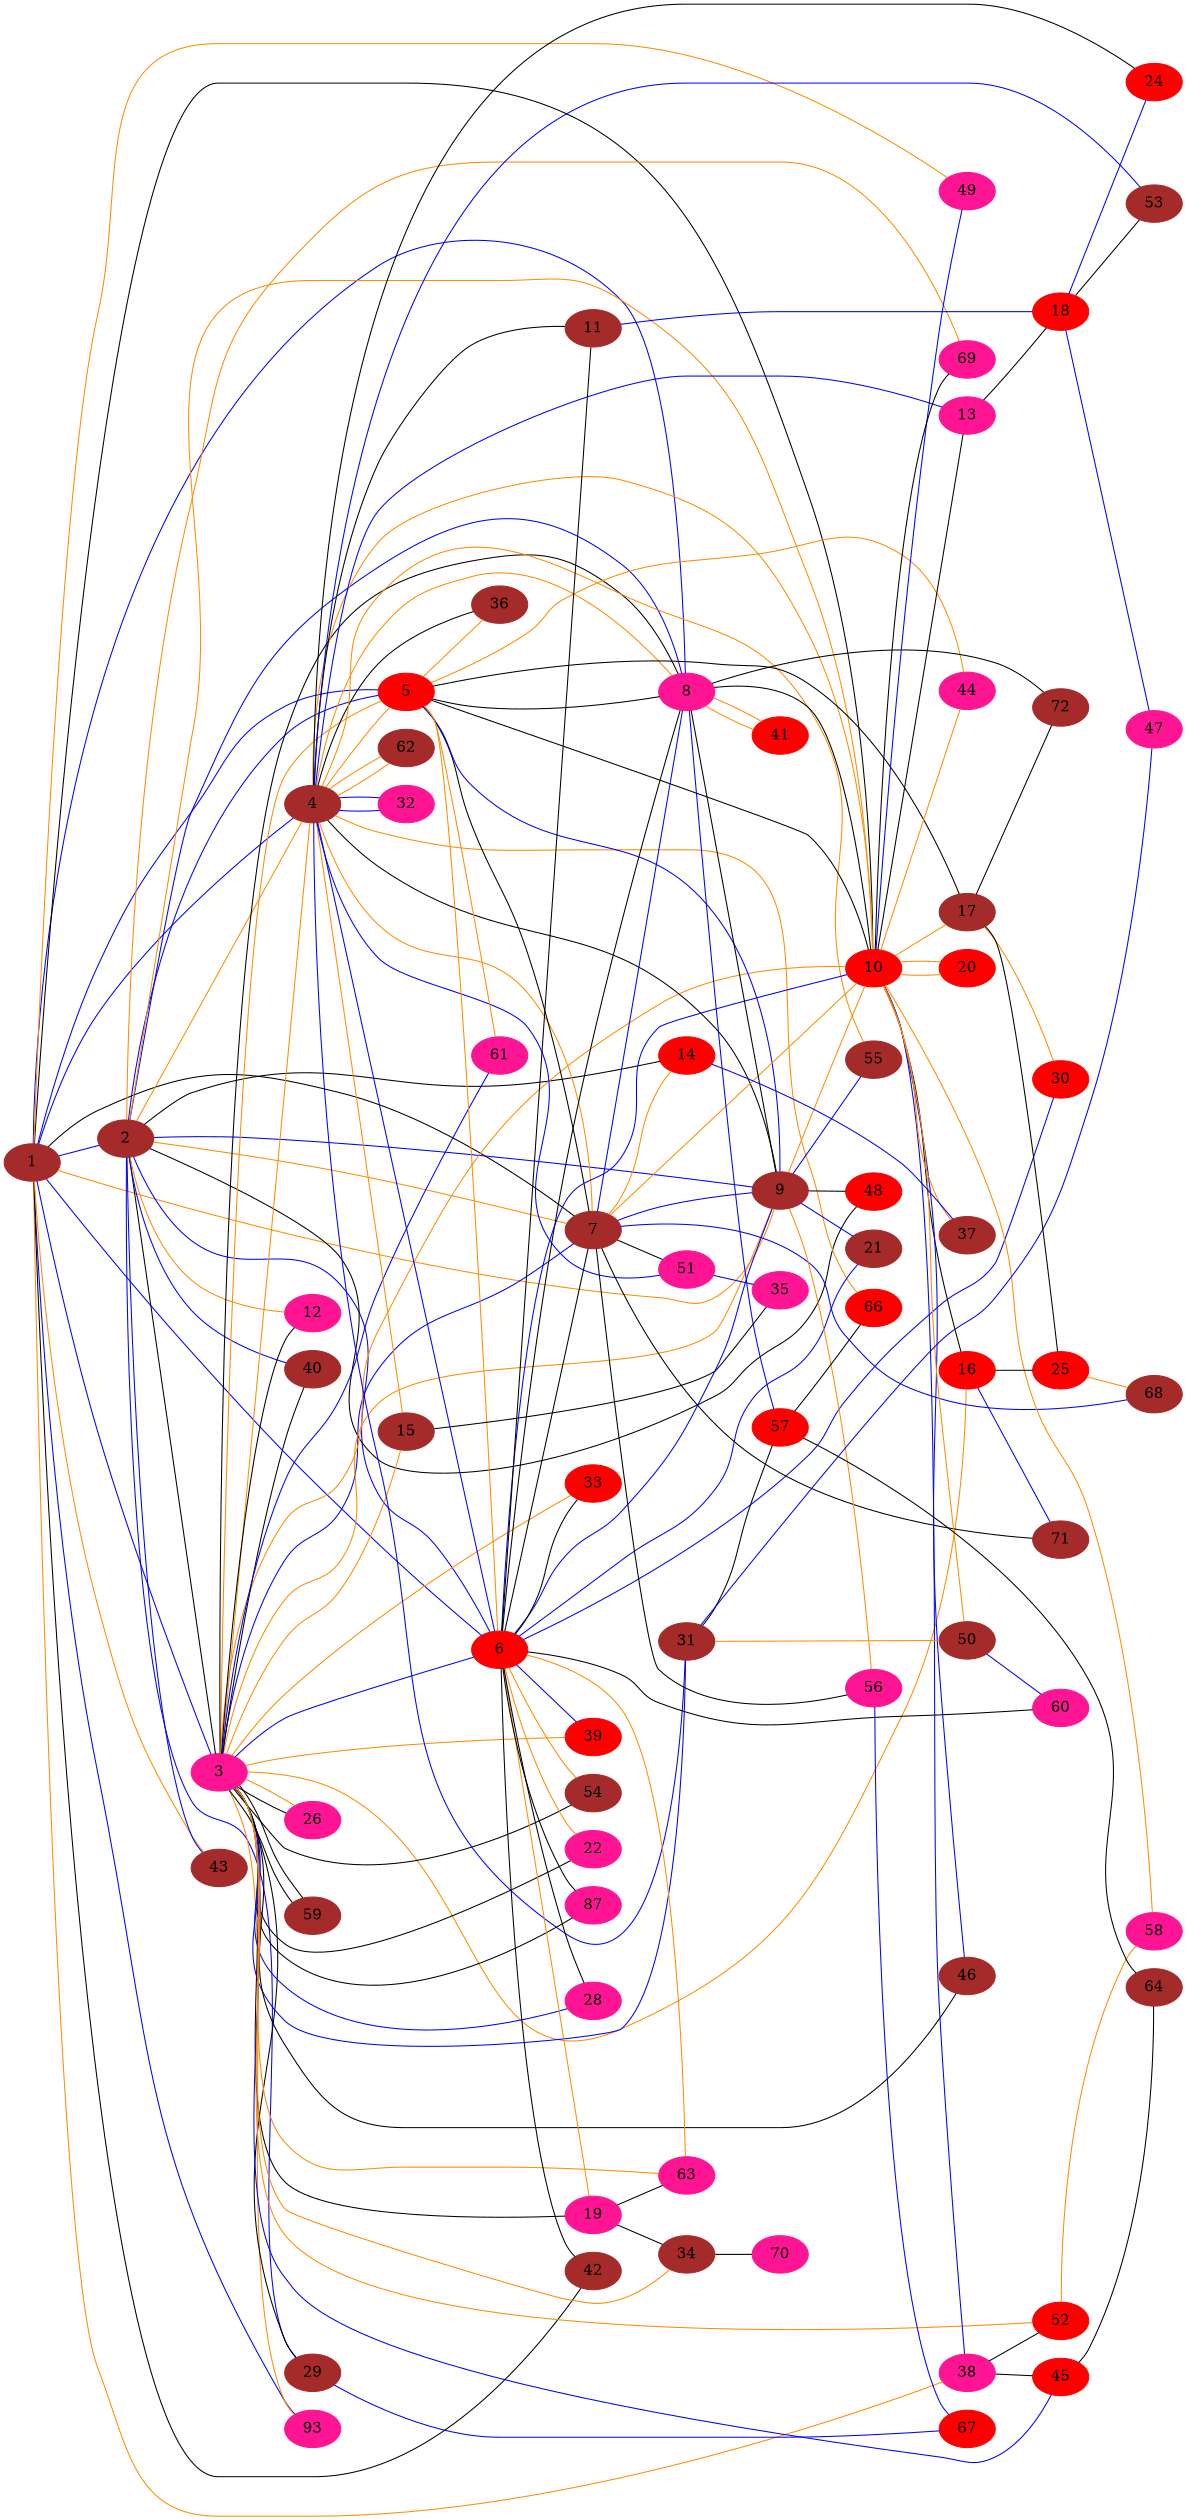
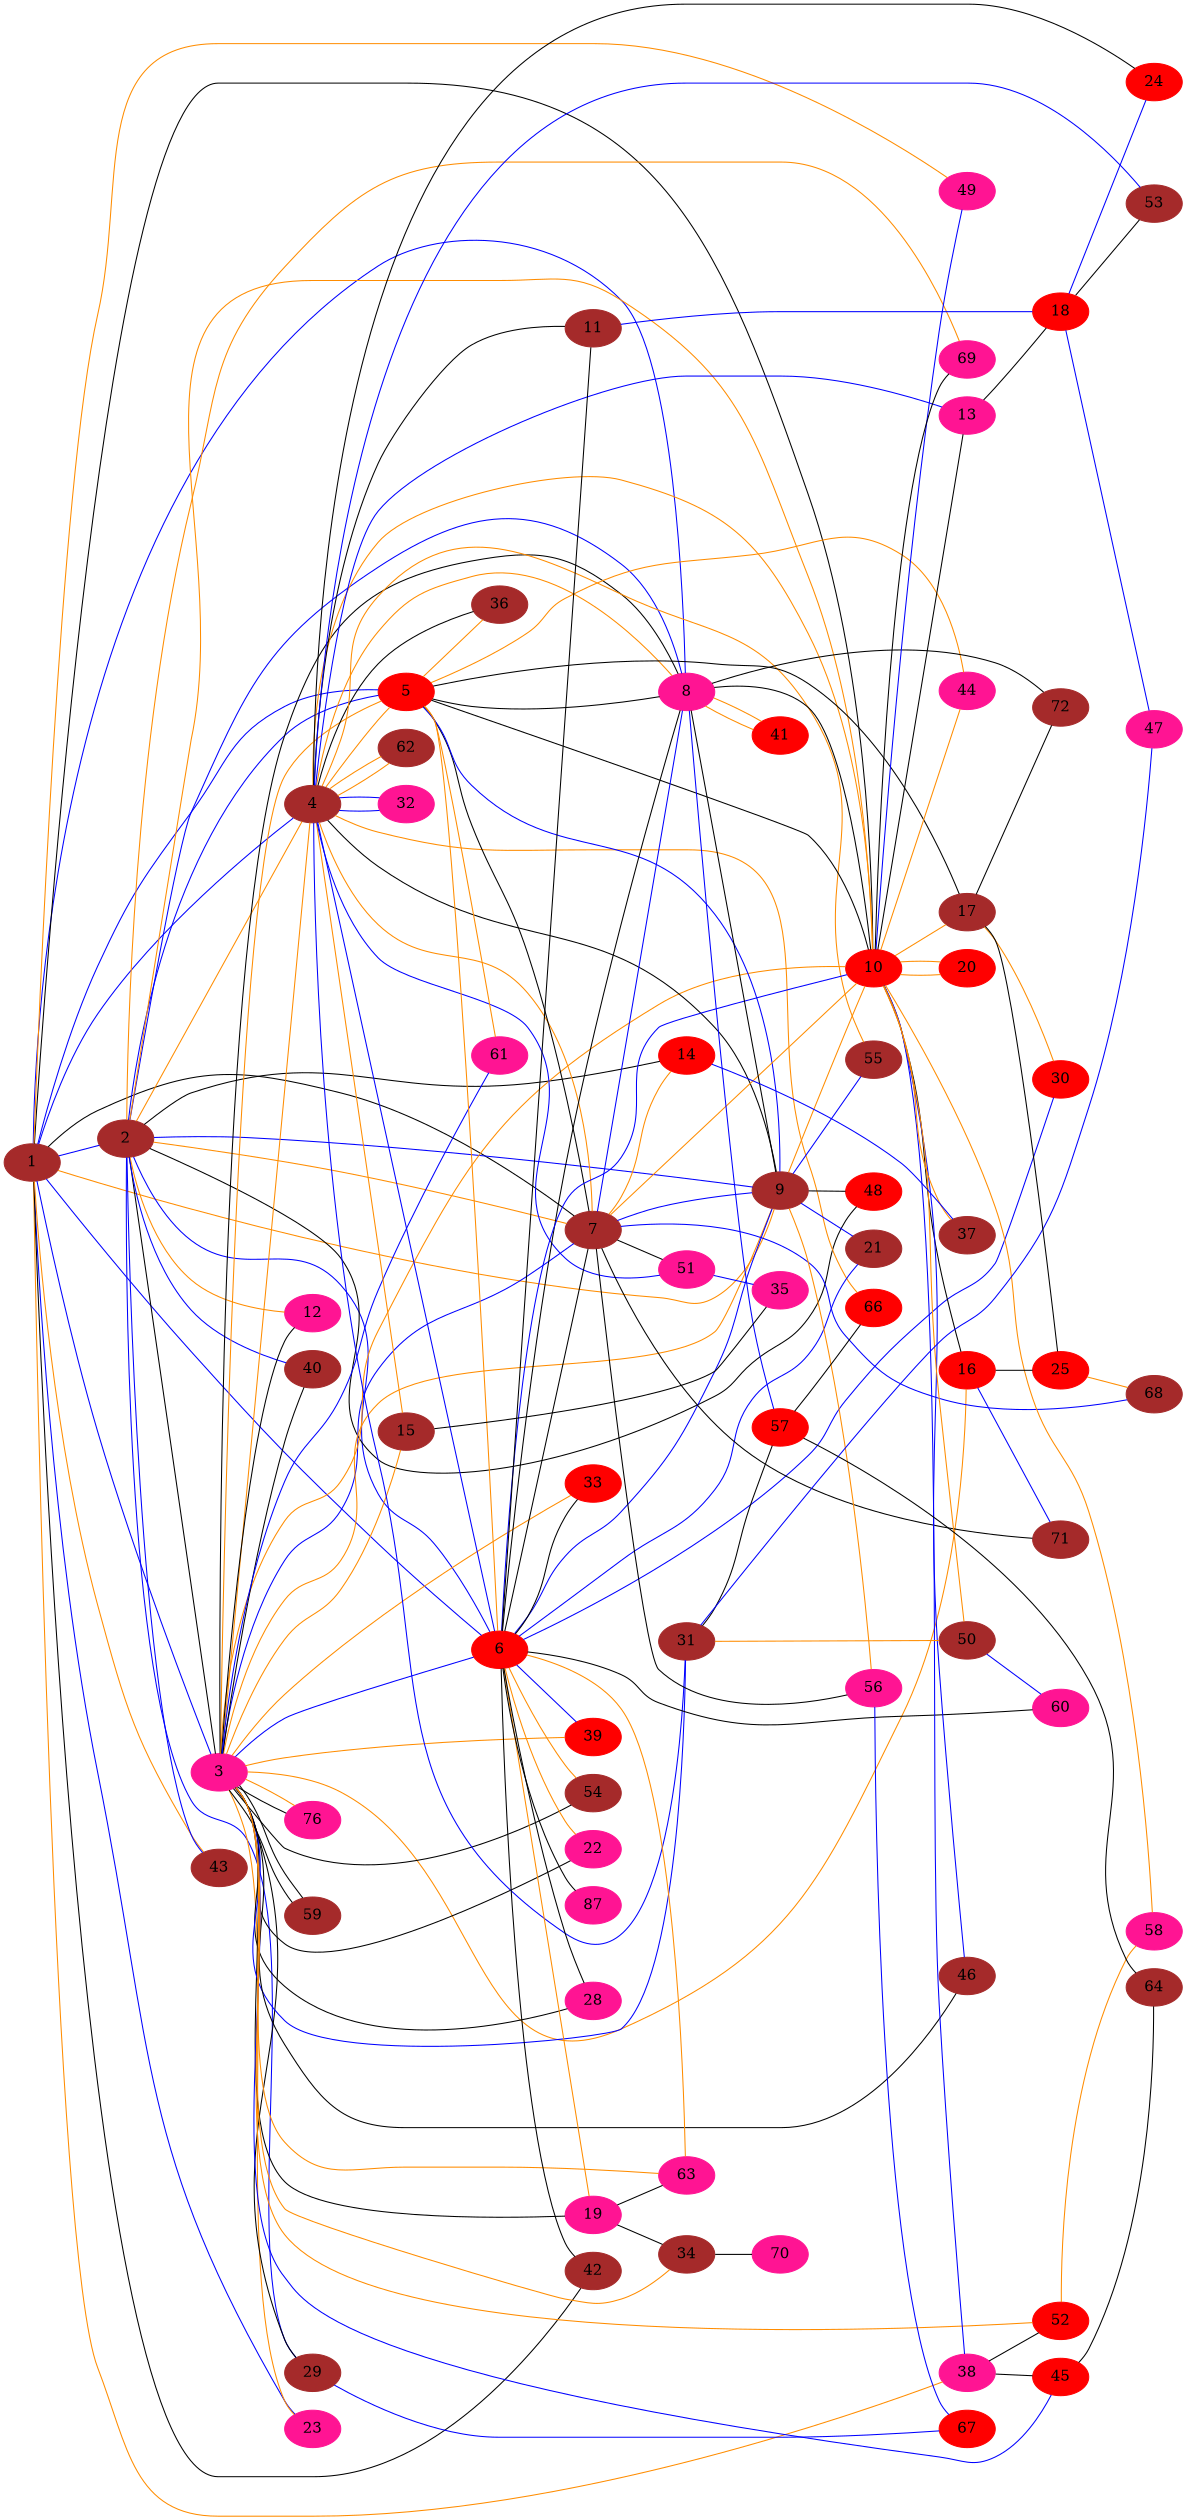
node "26": label "26" -> "76"
edge "3" -- "87": removed
edge "3" -- "28": color blue -> black
node "93": label "93" -> "23"
